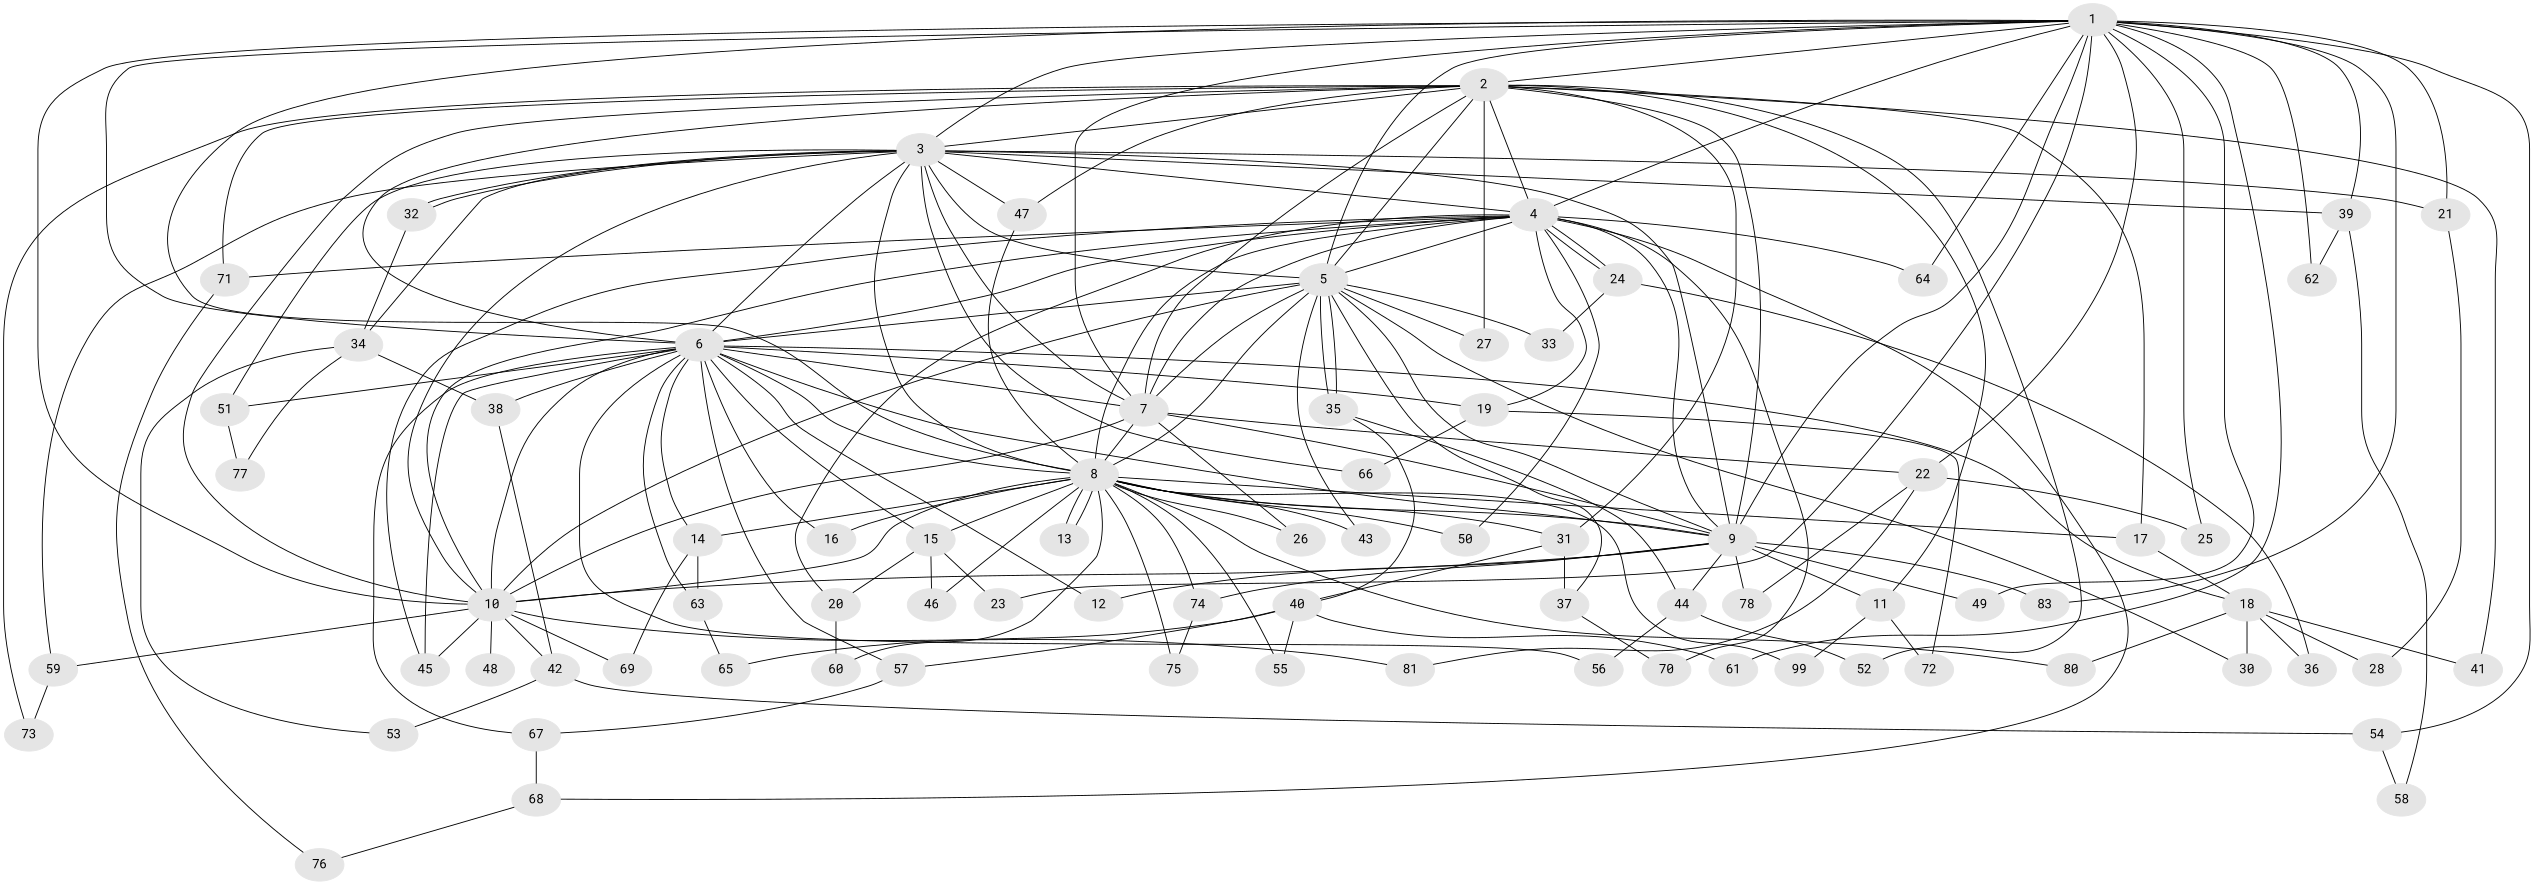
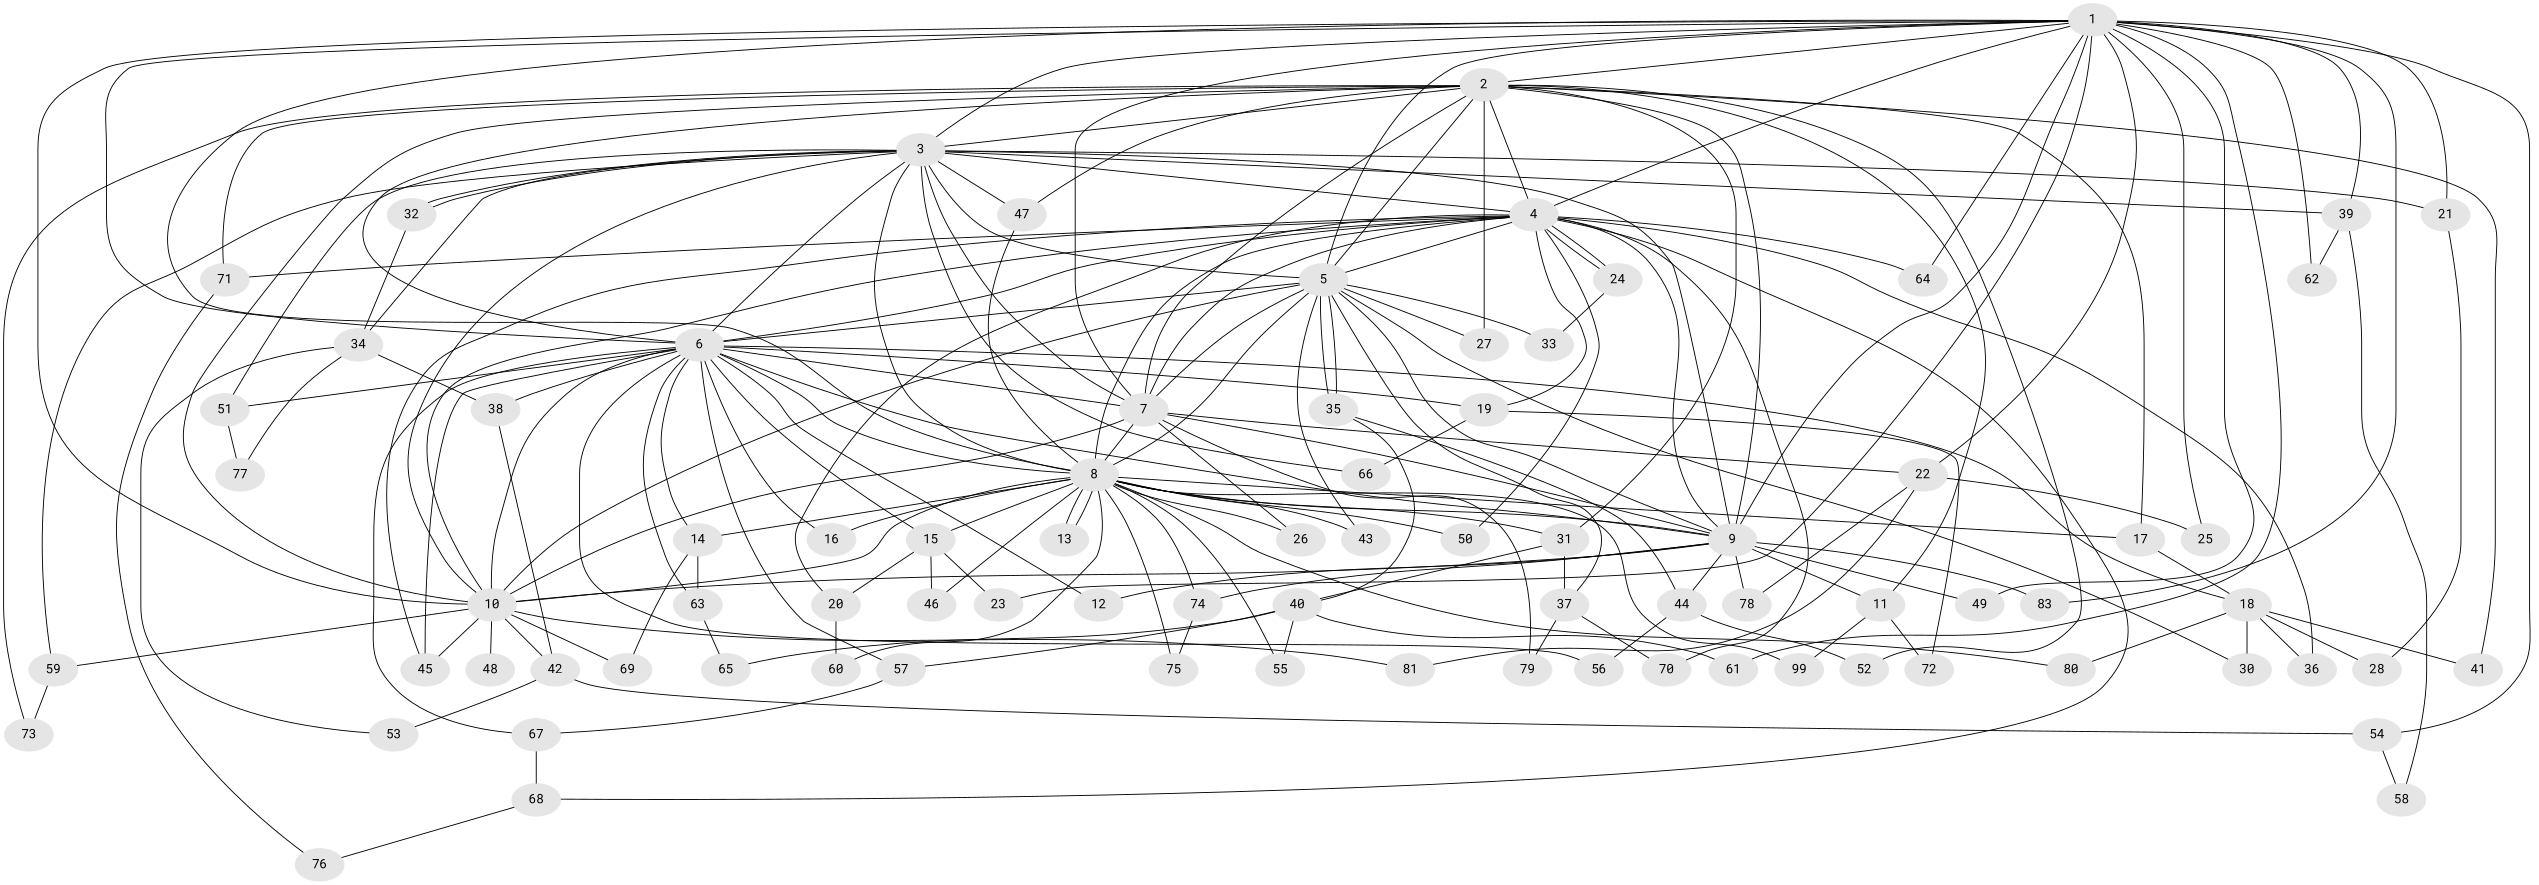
edge "24" -- "36": now "4" -- "36"
node "79": added
